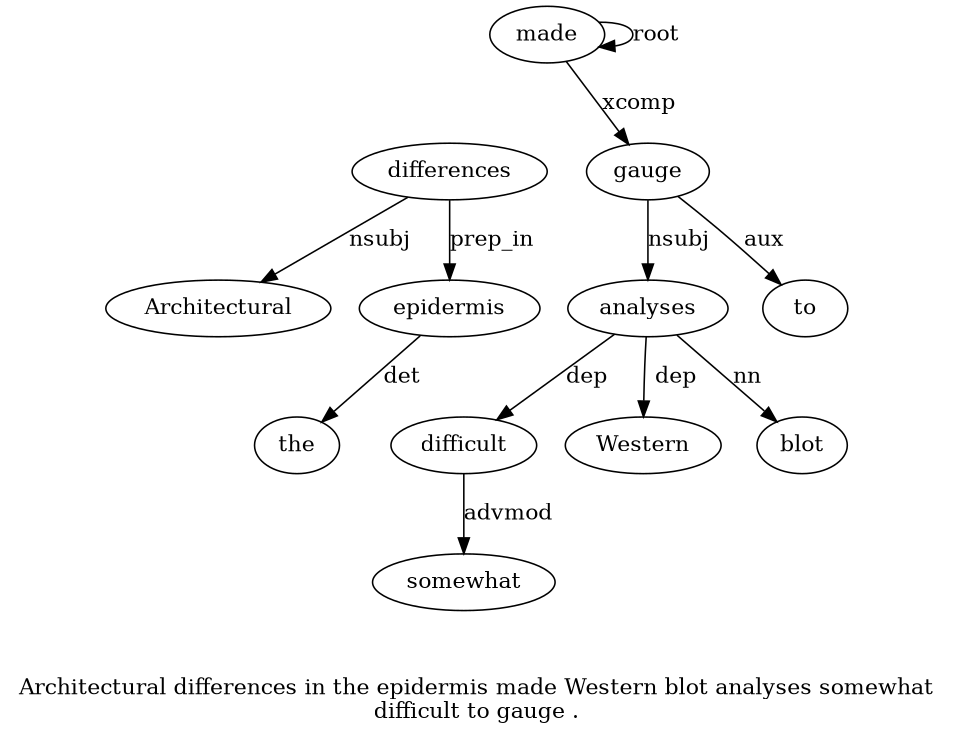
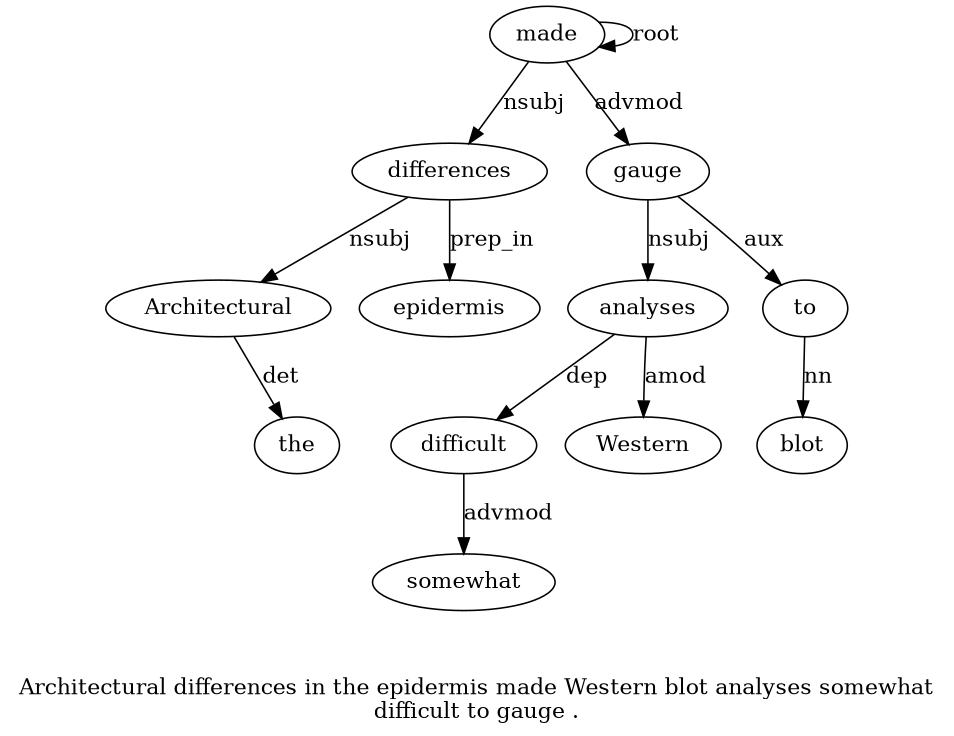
edge "made" -> "differences": added, label "nsubj"
edge "made" -> "gauge": label "xcomp" -> "advmod"
edge "analyses" -> "blot": now "to" -> "blot"
edge "epidermis" -> "the": now "Architectural" -> "the"
edge "analyses" -> "Western": label "dep" -> "amod"
